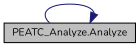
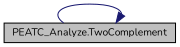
node "PEATC_Analyze.Analyze": label "PEATC_Analyze.Analyze" -> "PEATC_Analyze.TwoComplement"
